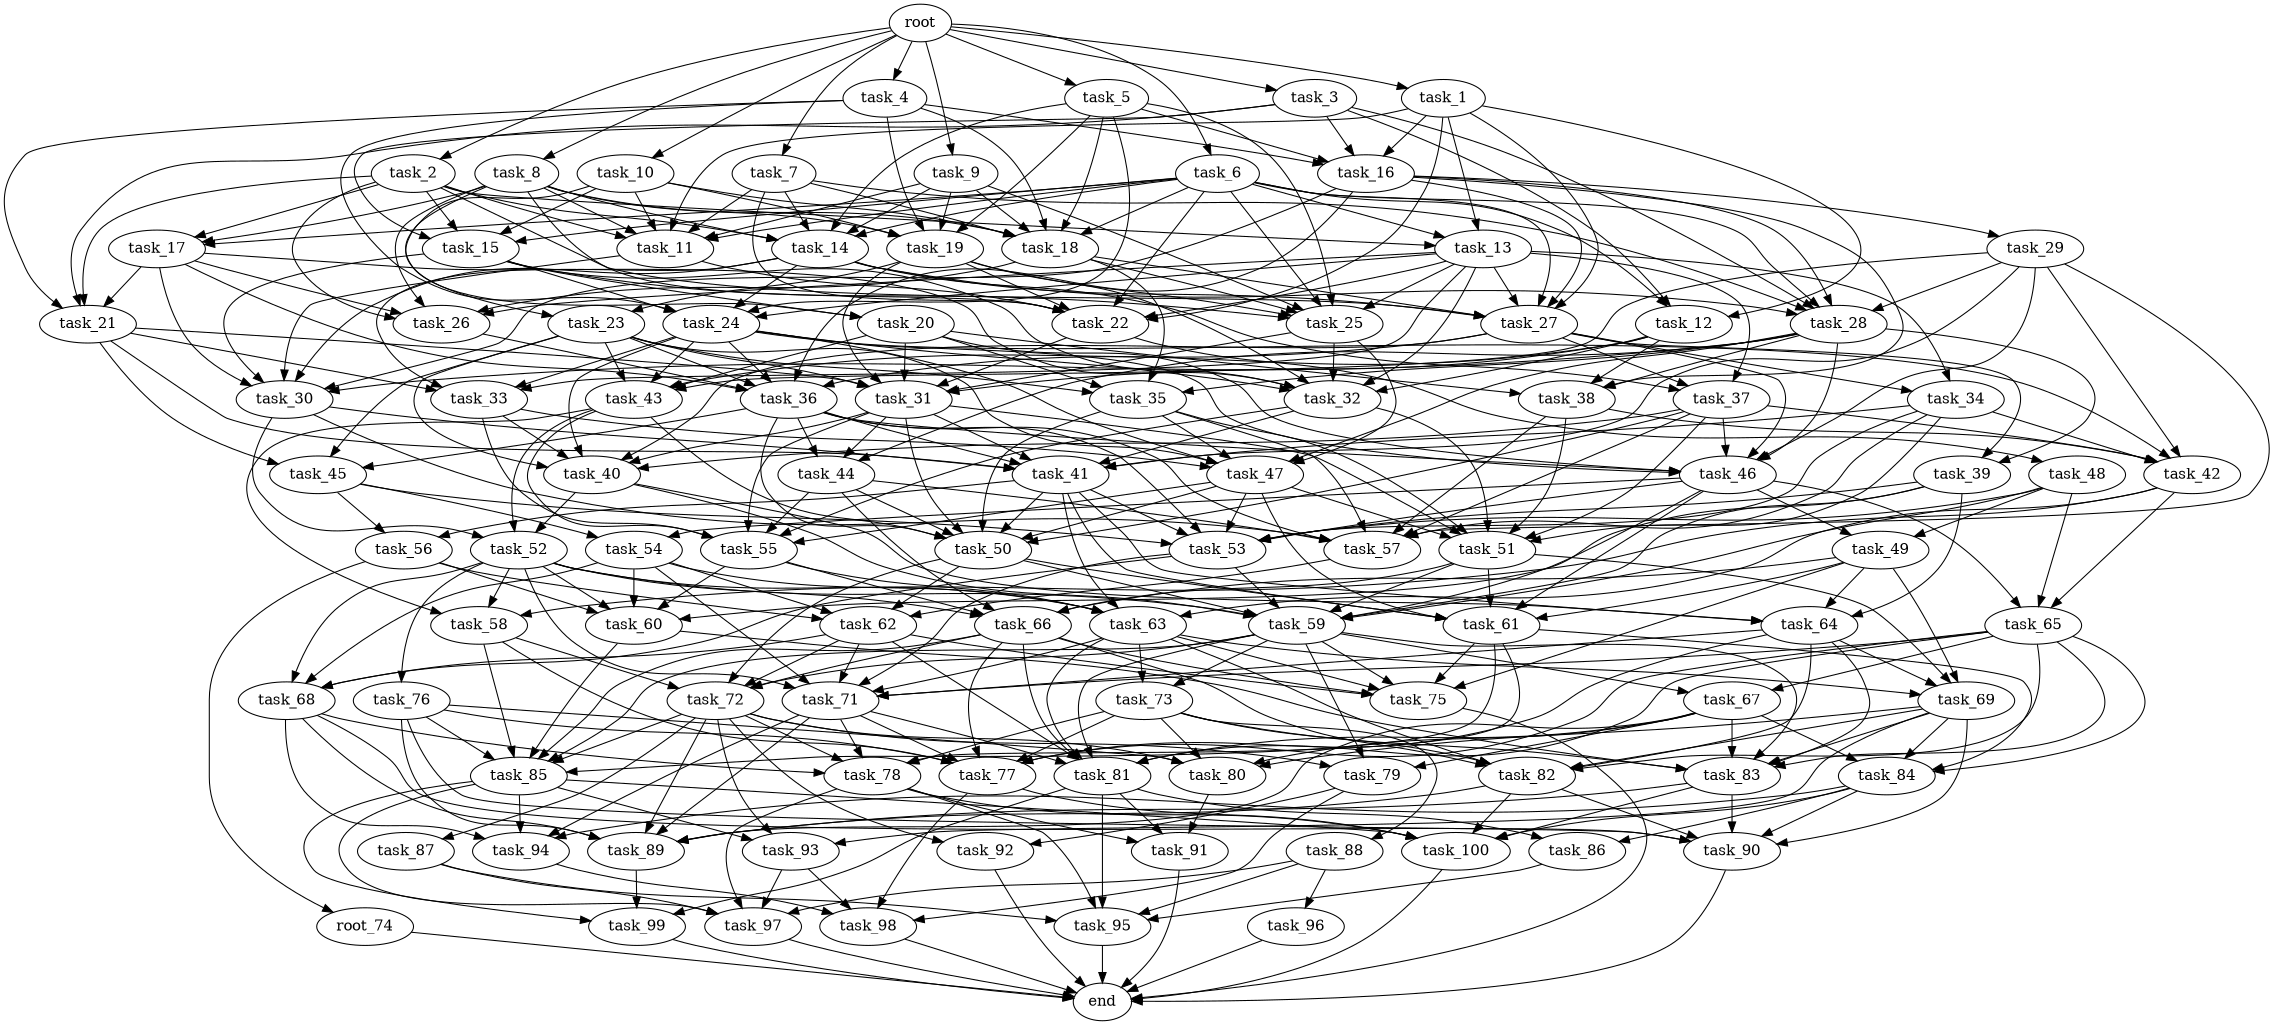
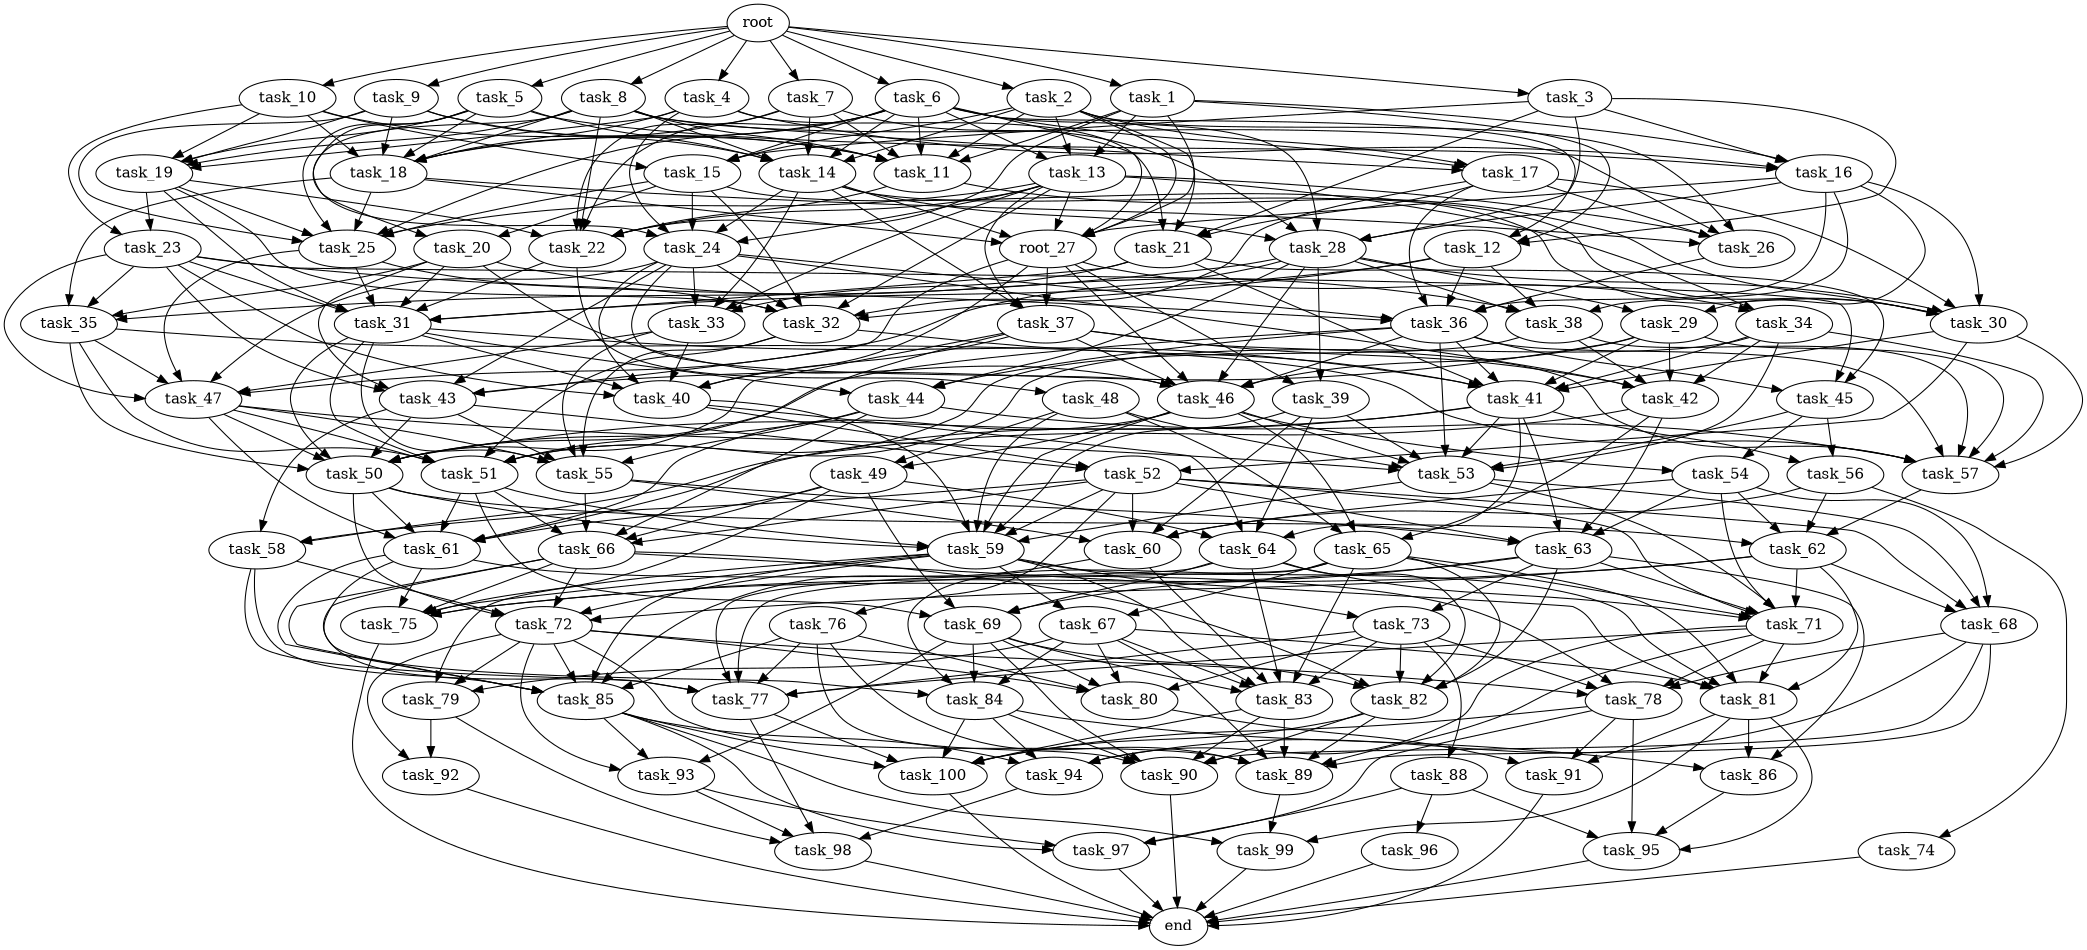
edge "task_29" -> "task_28": reversed
node "task_27": label "task_27" -> "root_27"
edge "task_63" -> "task_81": now "task_63" -> "task_86"
node "task_87": removed
node "root_74": label "root_74" -> "task_74"
